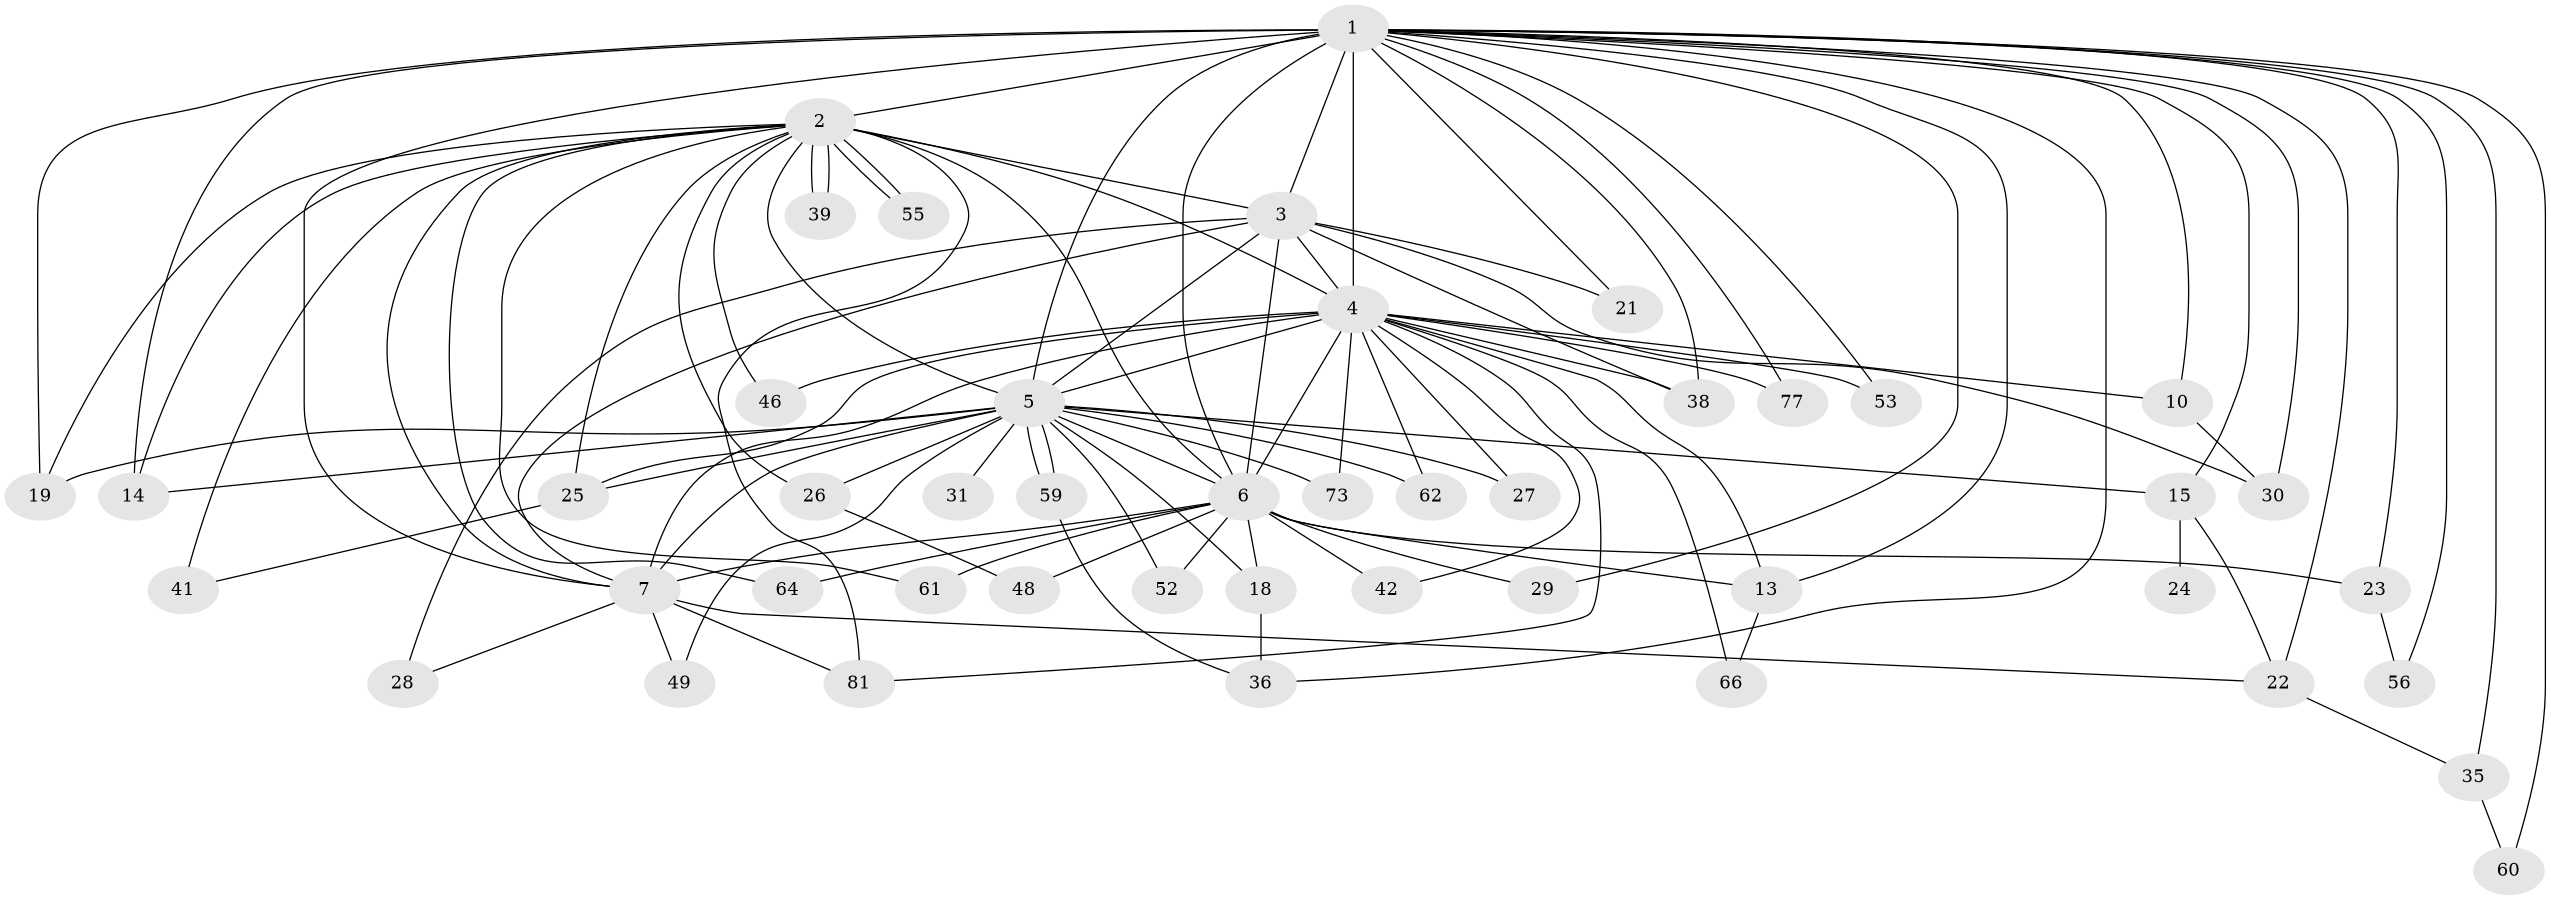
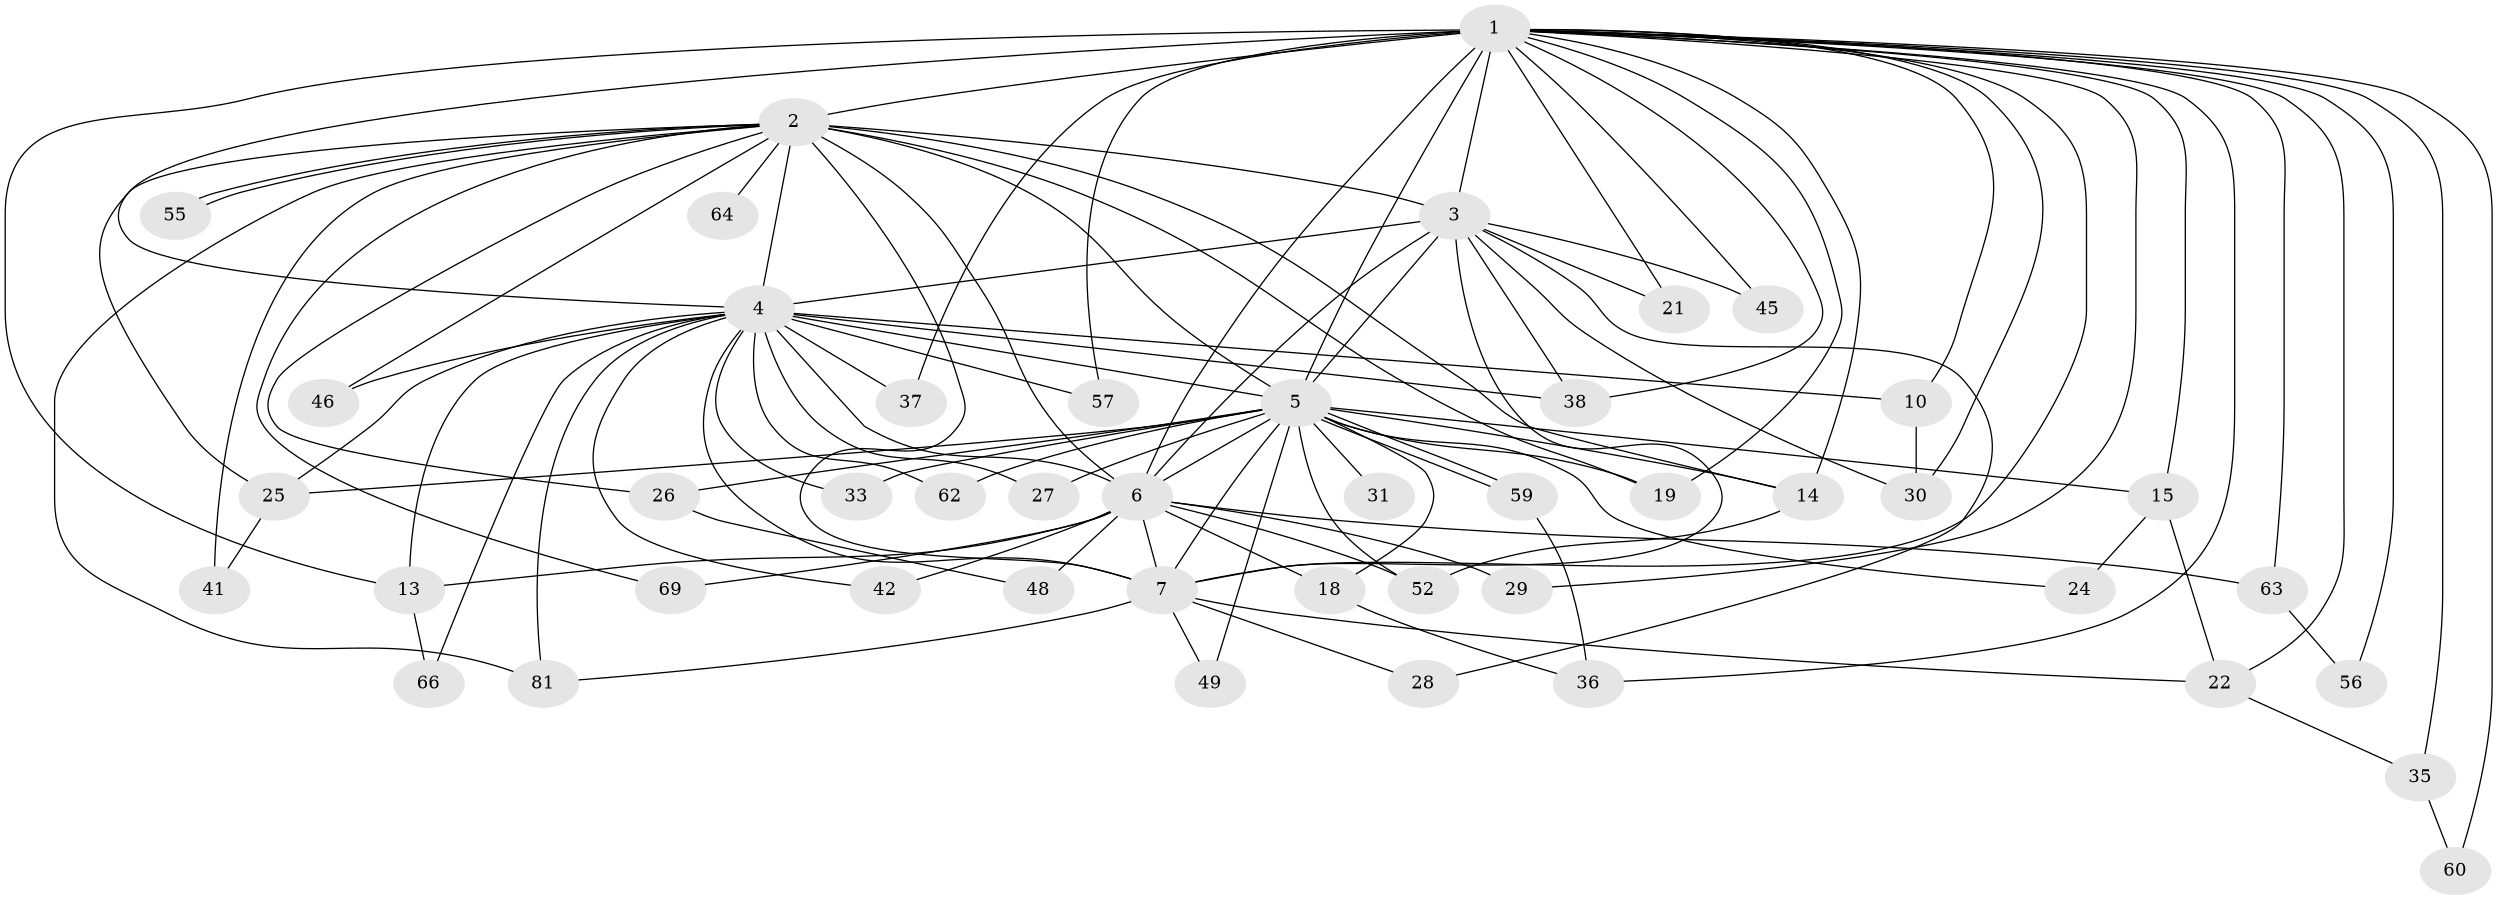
node "39": removed
node "45": added
node "77": label "77" -> "37"
node "53": label "53" -> "57"
node "73": label "73" -> "33"
edge "5" -- "24": added
edge "6" -- "64": removed
edge "14" -- "52": added
node "61": label "61" -> "69"
node "23": label "23" -> "63"
